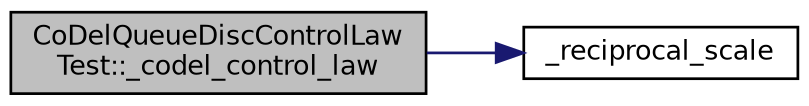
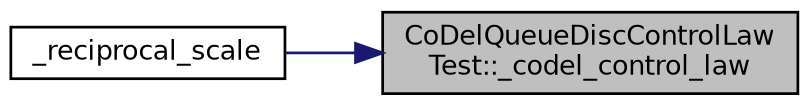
edge "CoDelQueueDiscControlLaw Test::_codel_control_law" -> "_reciprocal_scale": reversed
